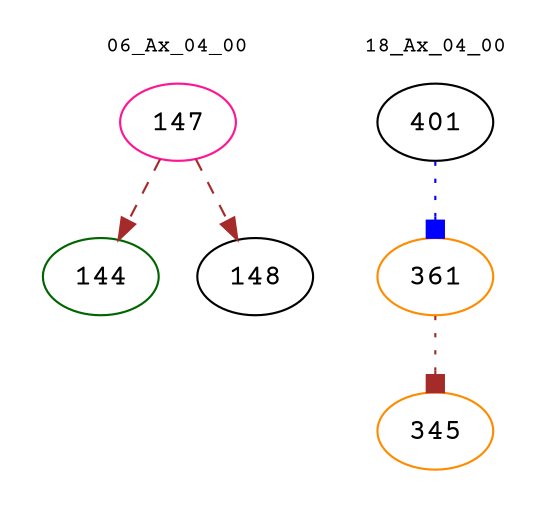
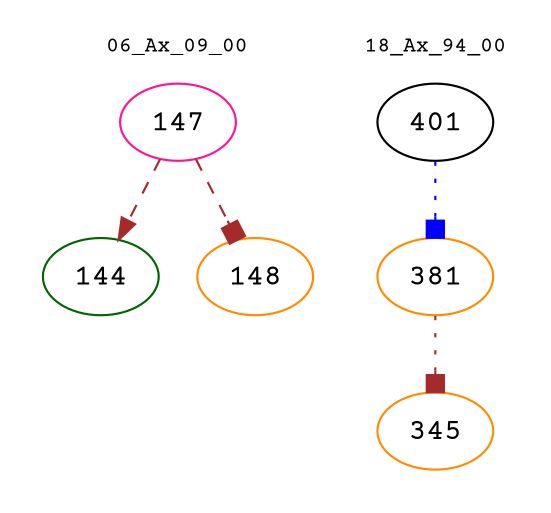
cluster "06_Ax_04_00": label "06_Ax_04_00" -> "06_Ax_09_00"
cluster "18_Ax_04_00": label "18_Ax_04_00" -> "18_Ax_94_00"
edge "147" -> "148": arrowhead normal -> box
node "148": color black -> darkorange
node "361": label "361" -> "381"
